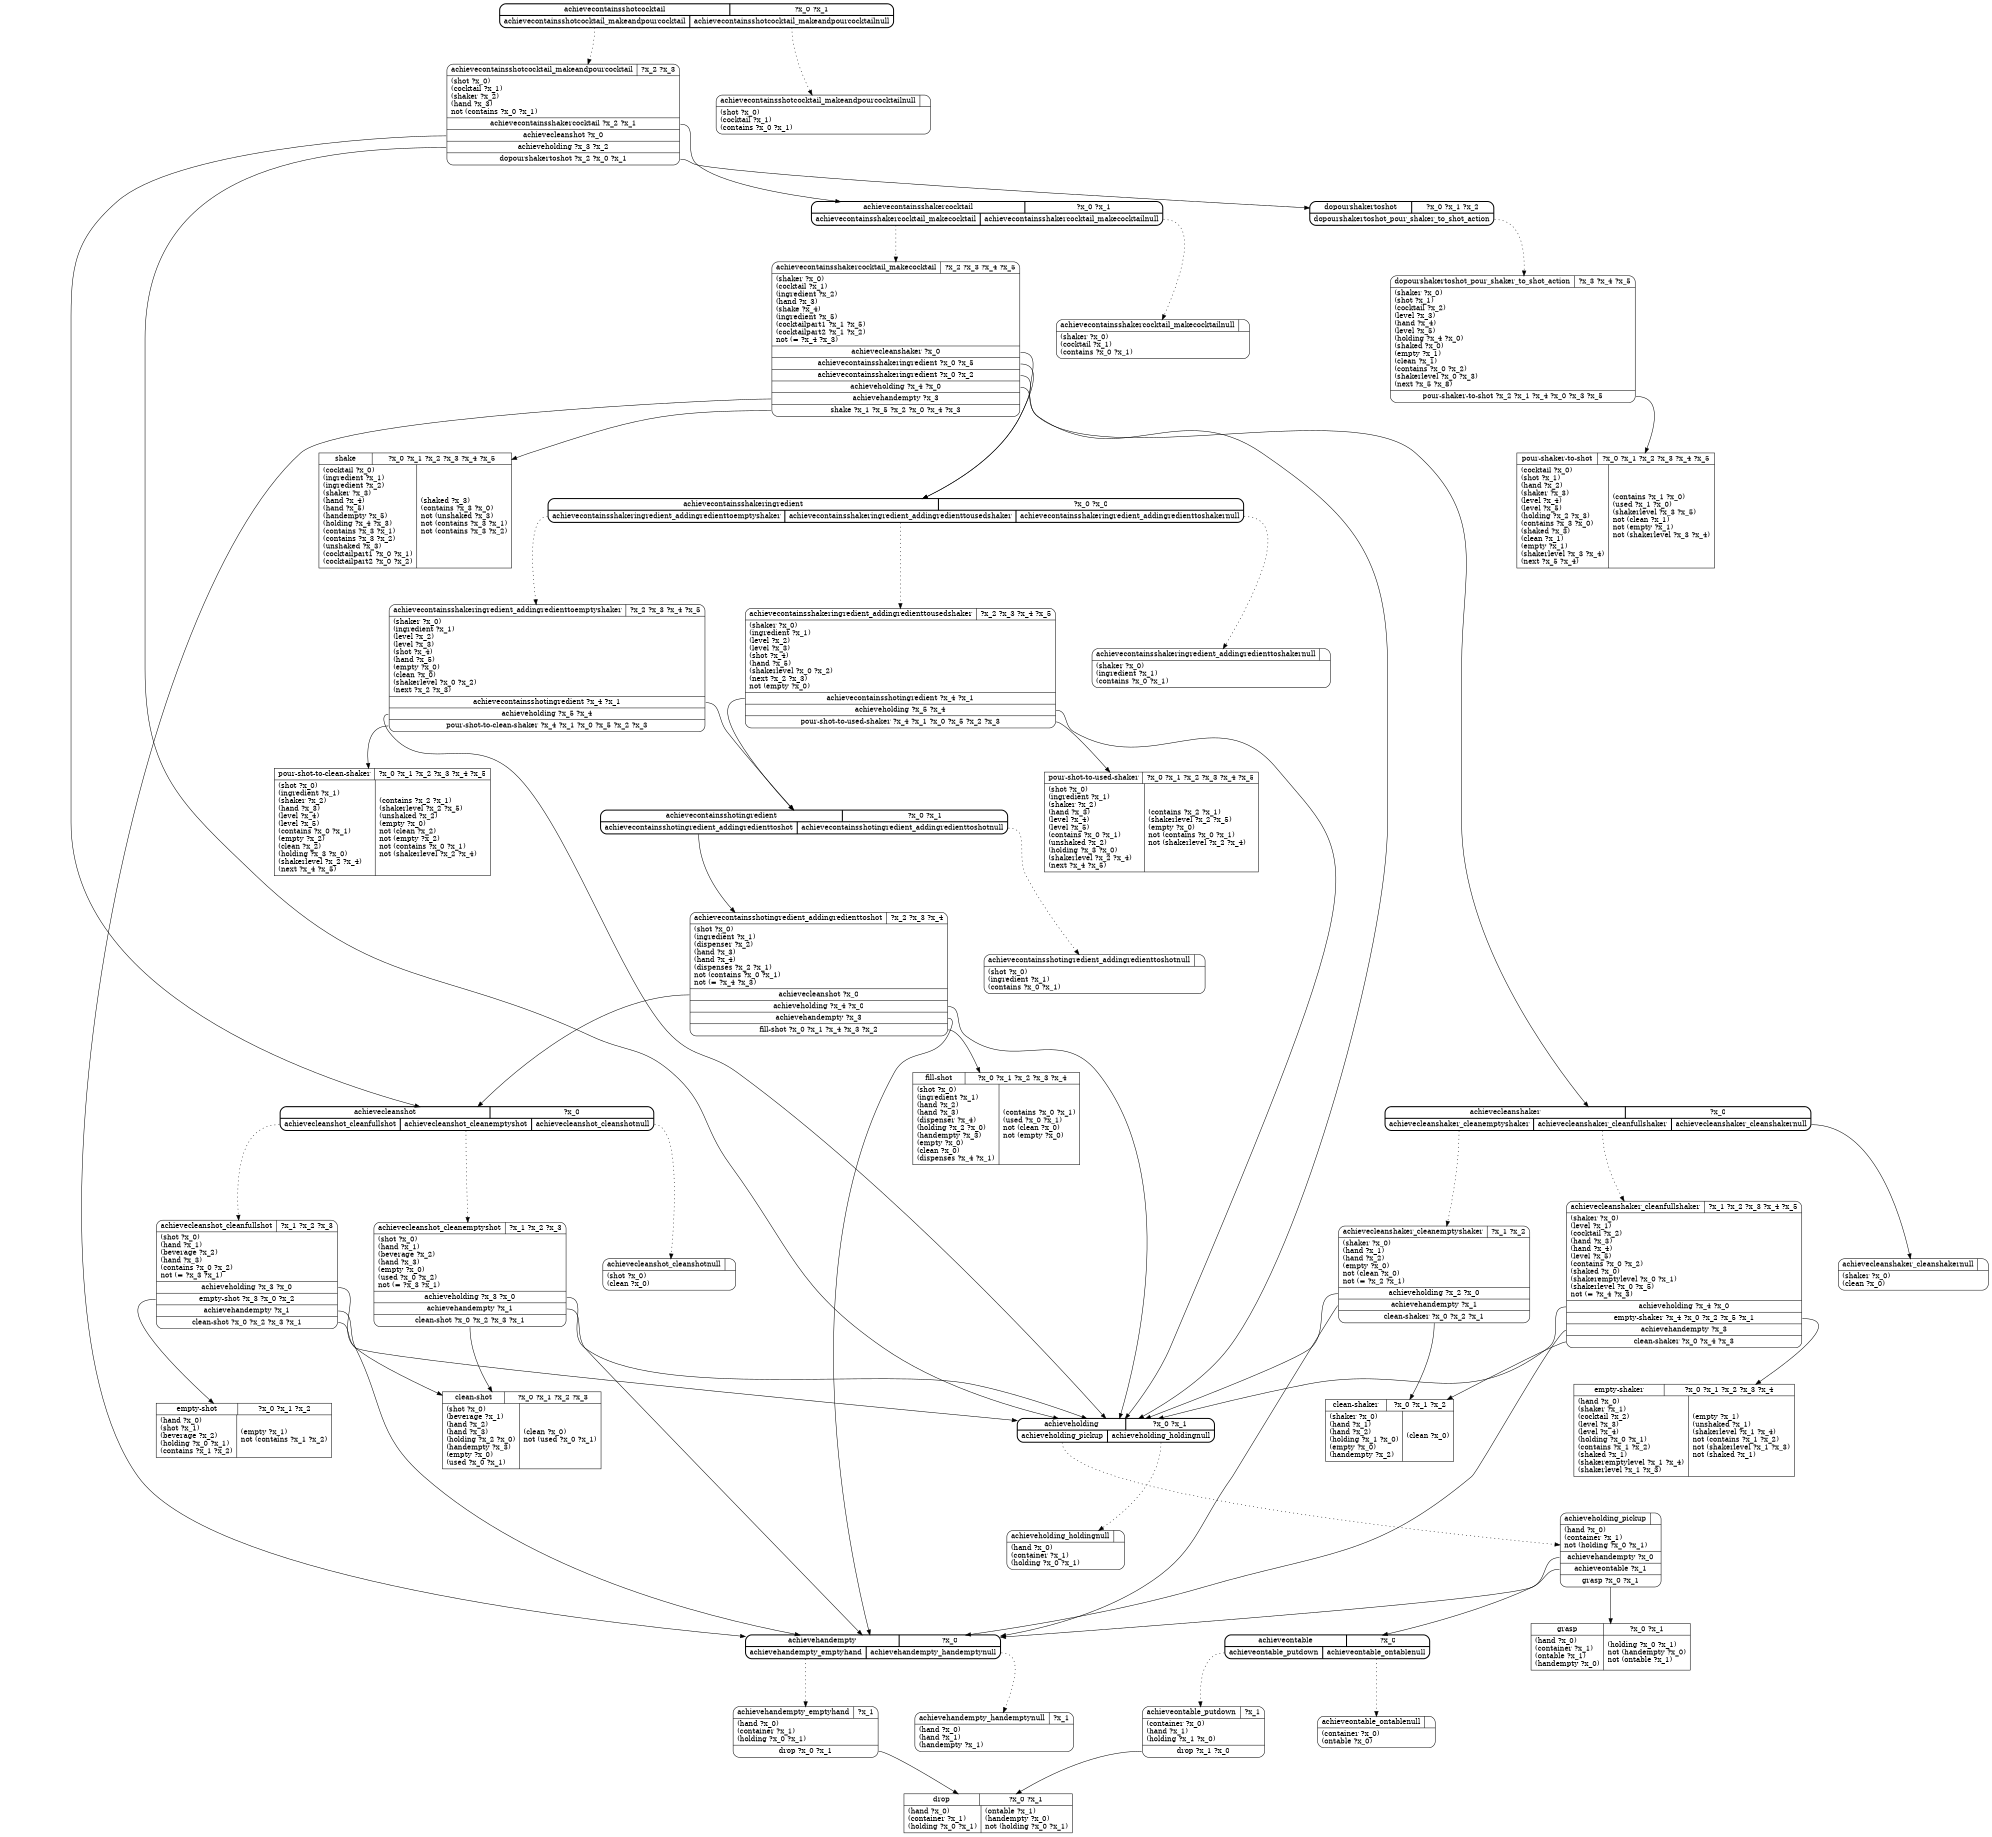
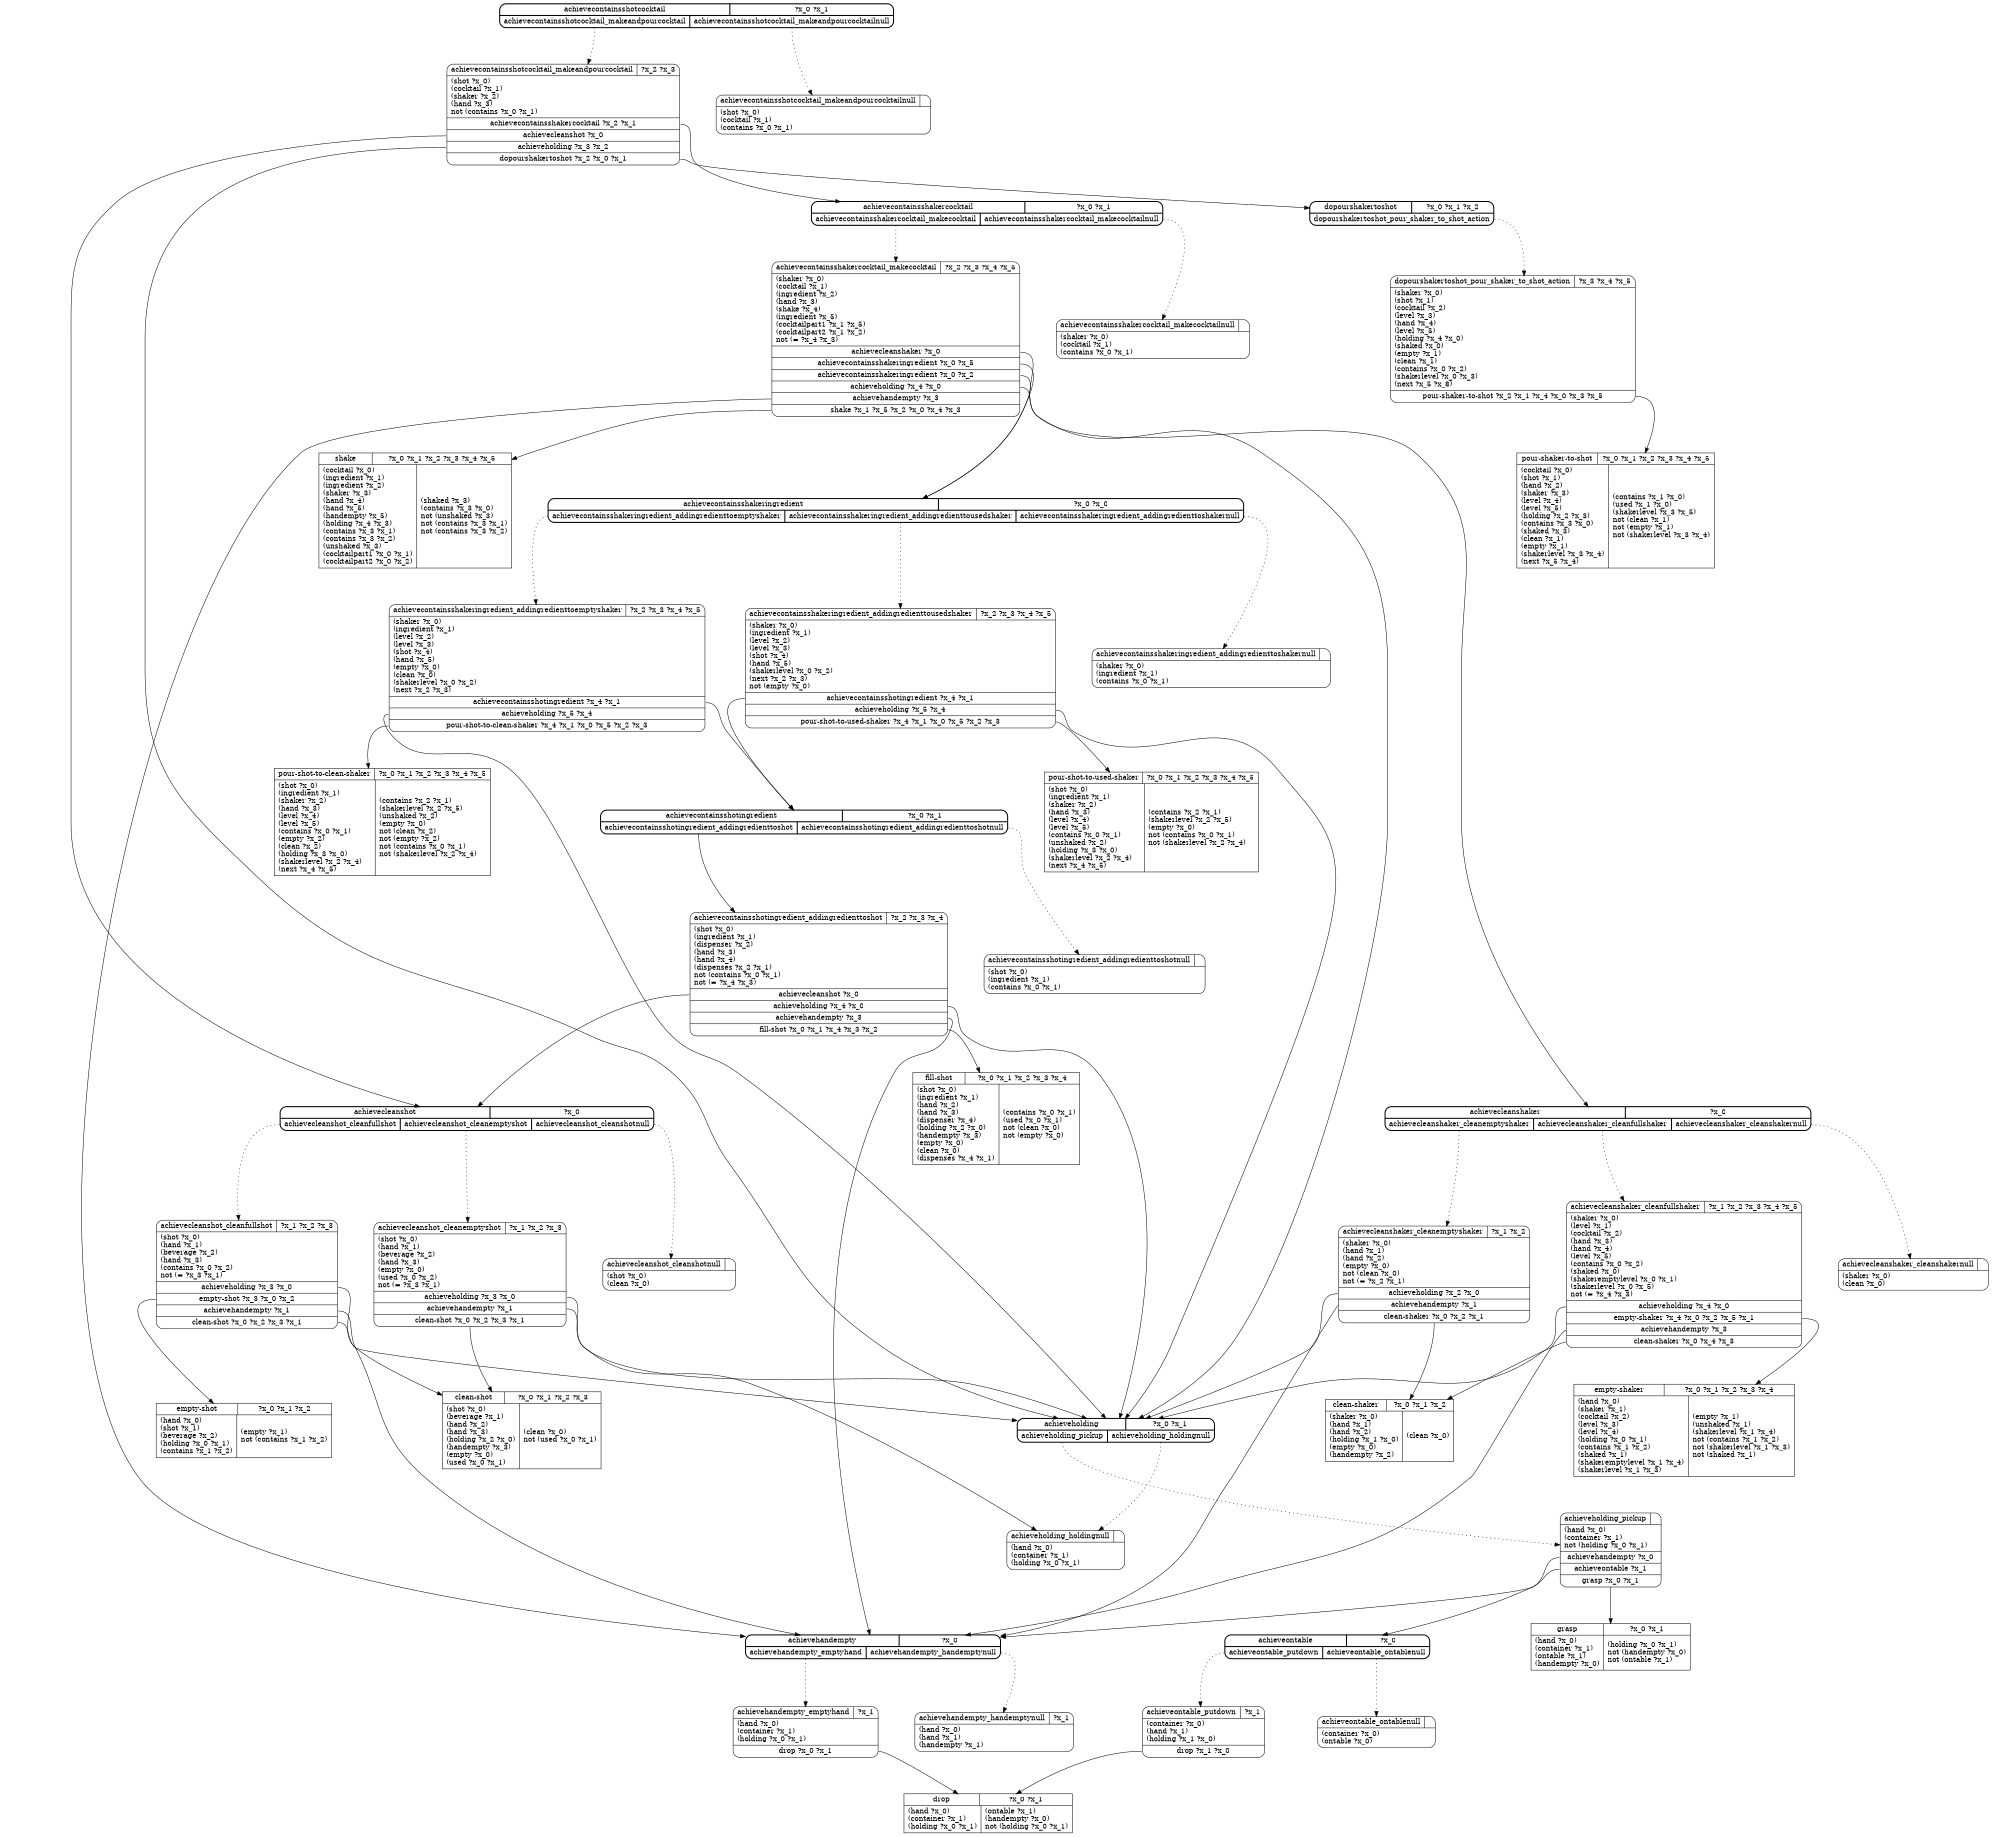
edge "achievecleanshaker" -> "achievecleanshaker_cleanshakernull": style solid -> dotted
edge "achievecleanshot_cleanemptyshot" -> "achievehandempty": now "achievecleanshot_cleanemptyshot" -> "achieveholding_holdingnull"
